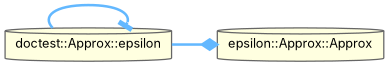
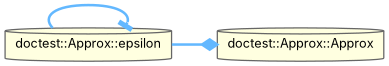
node "epsilon::Approx::Approx": label "epsilon::Approx::Approx" -> "doctest::Approx::Approx"
